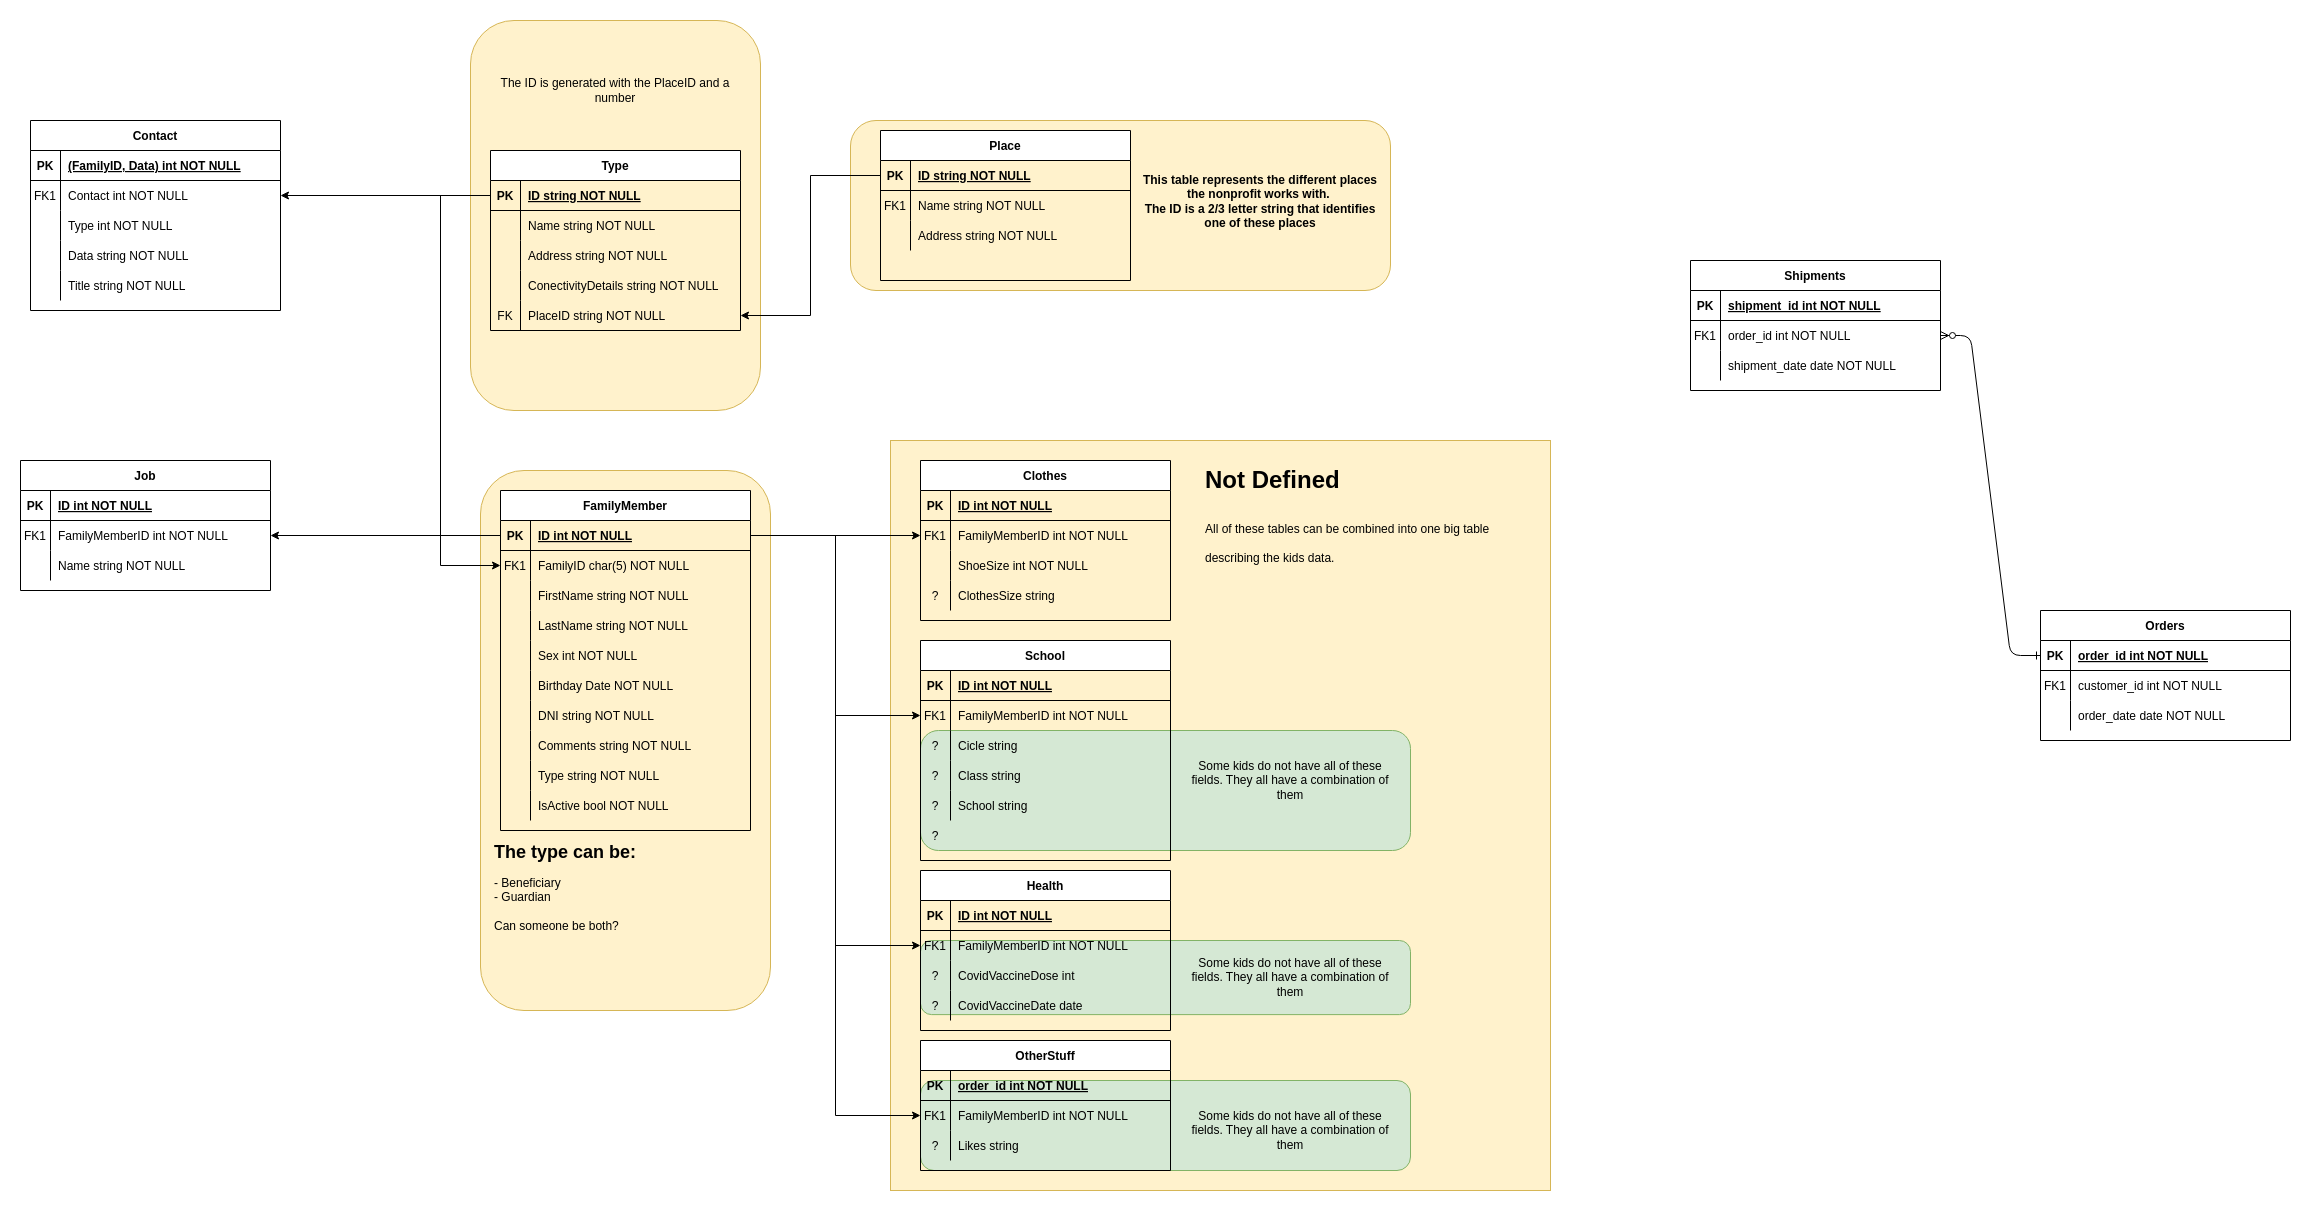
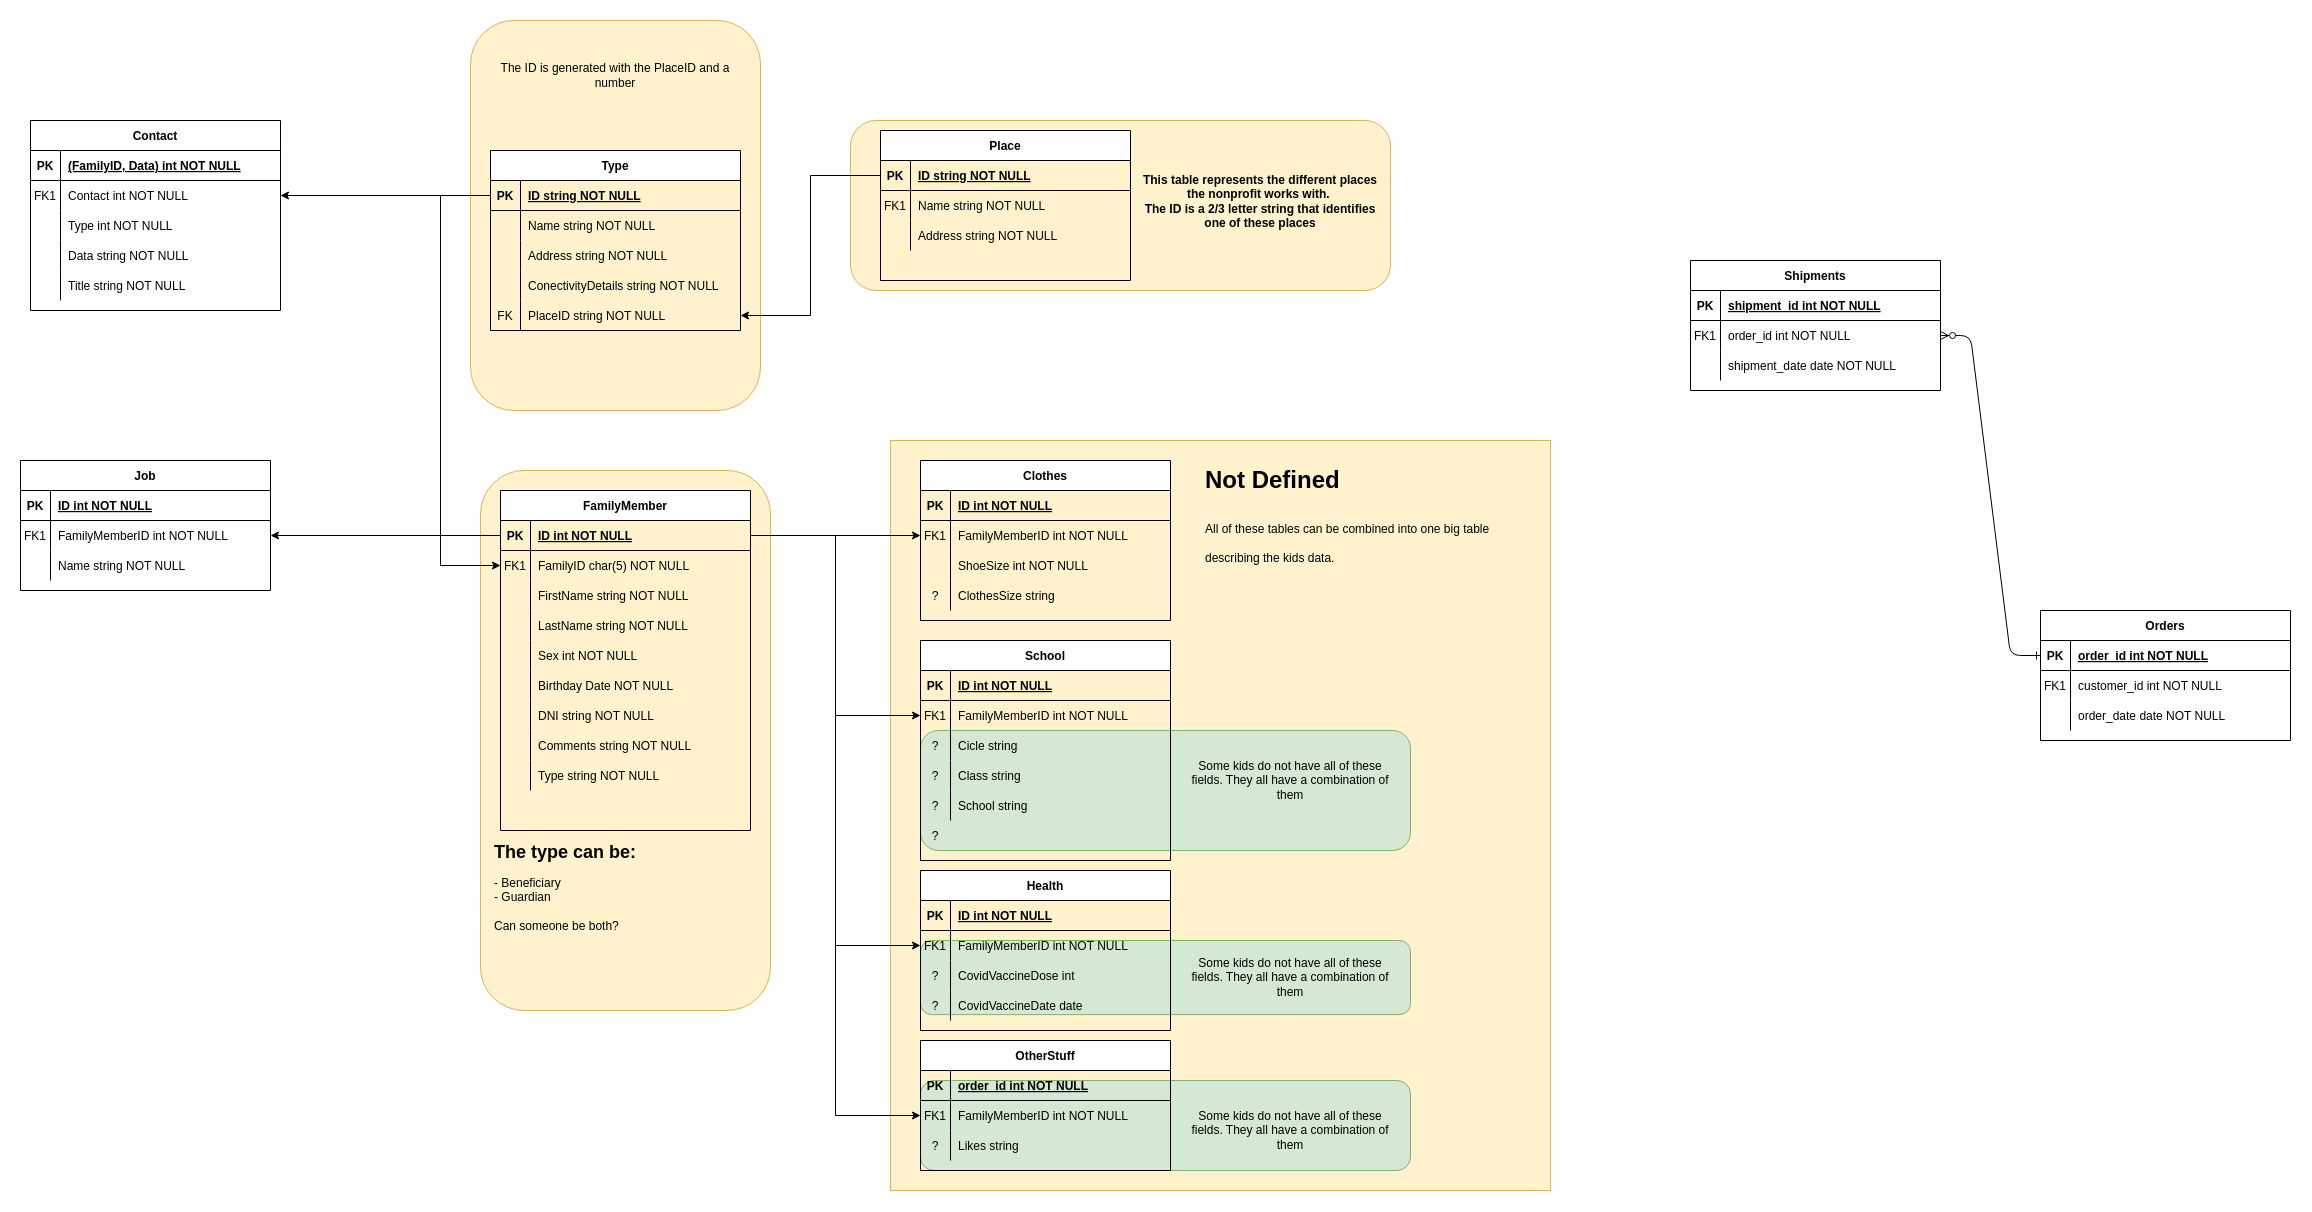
node "The ID is generated with the PlaceID and a number": moved (616, 91) -> (616, 76)
node "IsActive bool NOT NULL": removed
